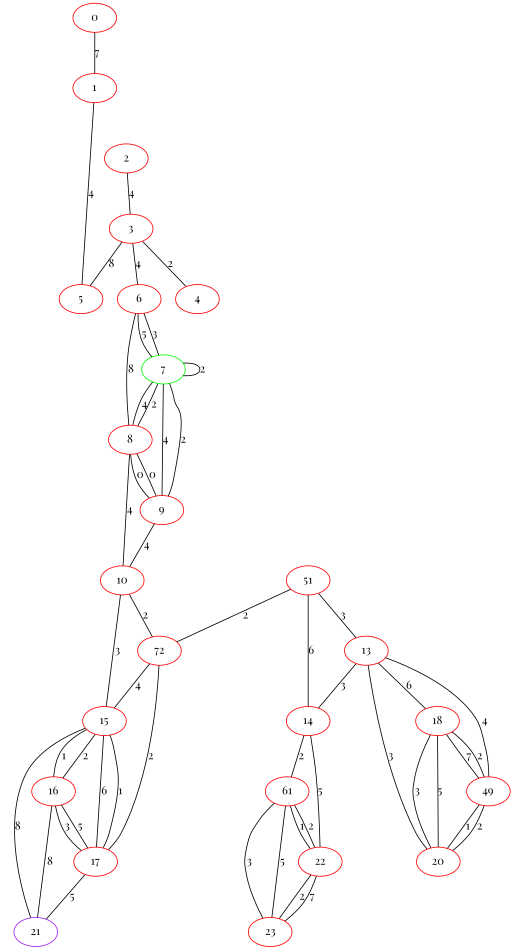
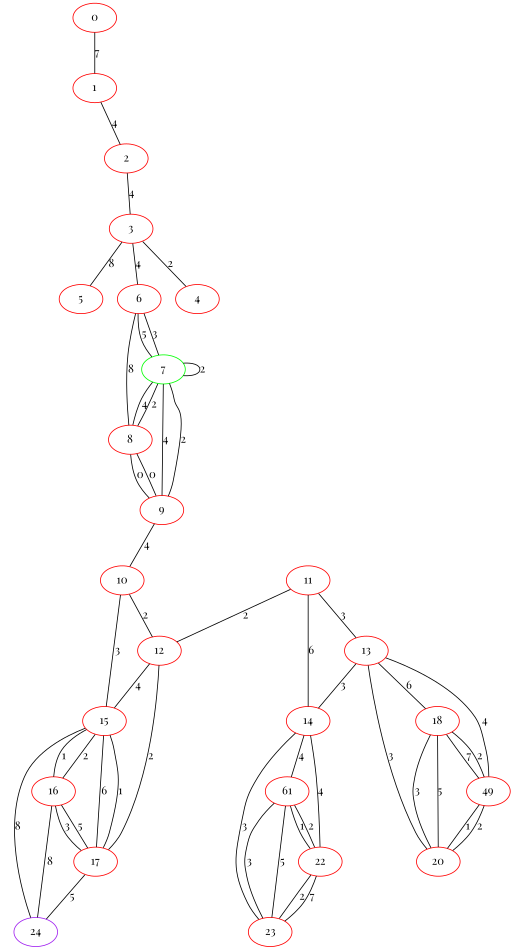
edge "1" -- "5": now "1" -- "2"
edge "8" -- "10": removed, label "4"
node "51": label "51" -> "11"
node "72": label "72" -> "12"
edge "14" -- "61": label "2" -> "4"
edge "14" -- "22": label "5" -> "4"
edge "14" -- "23": added, label "3"
node "21": label "21" -> "24"
